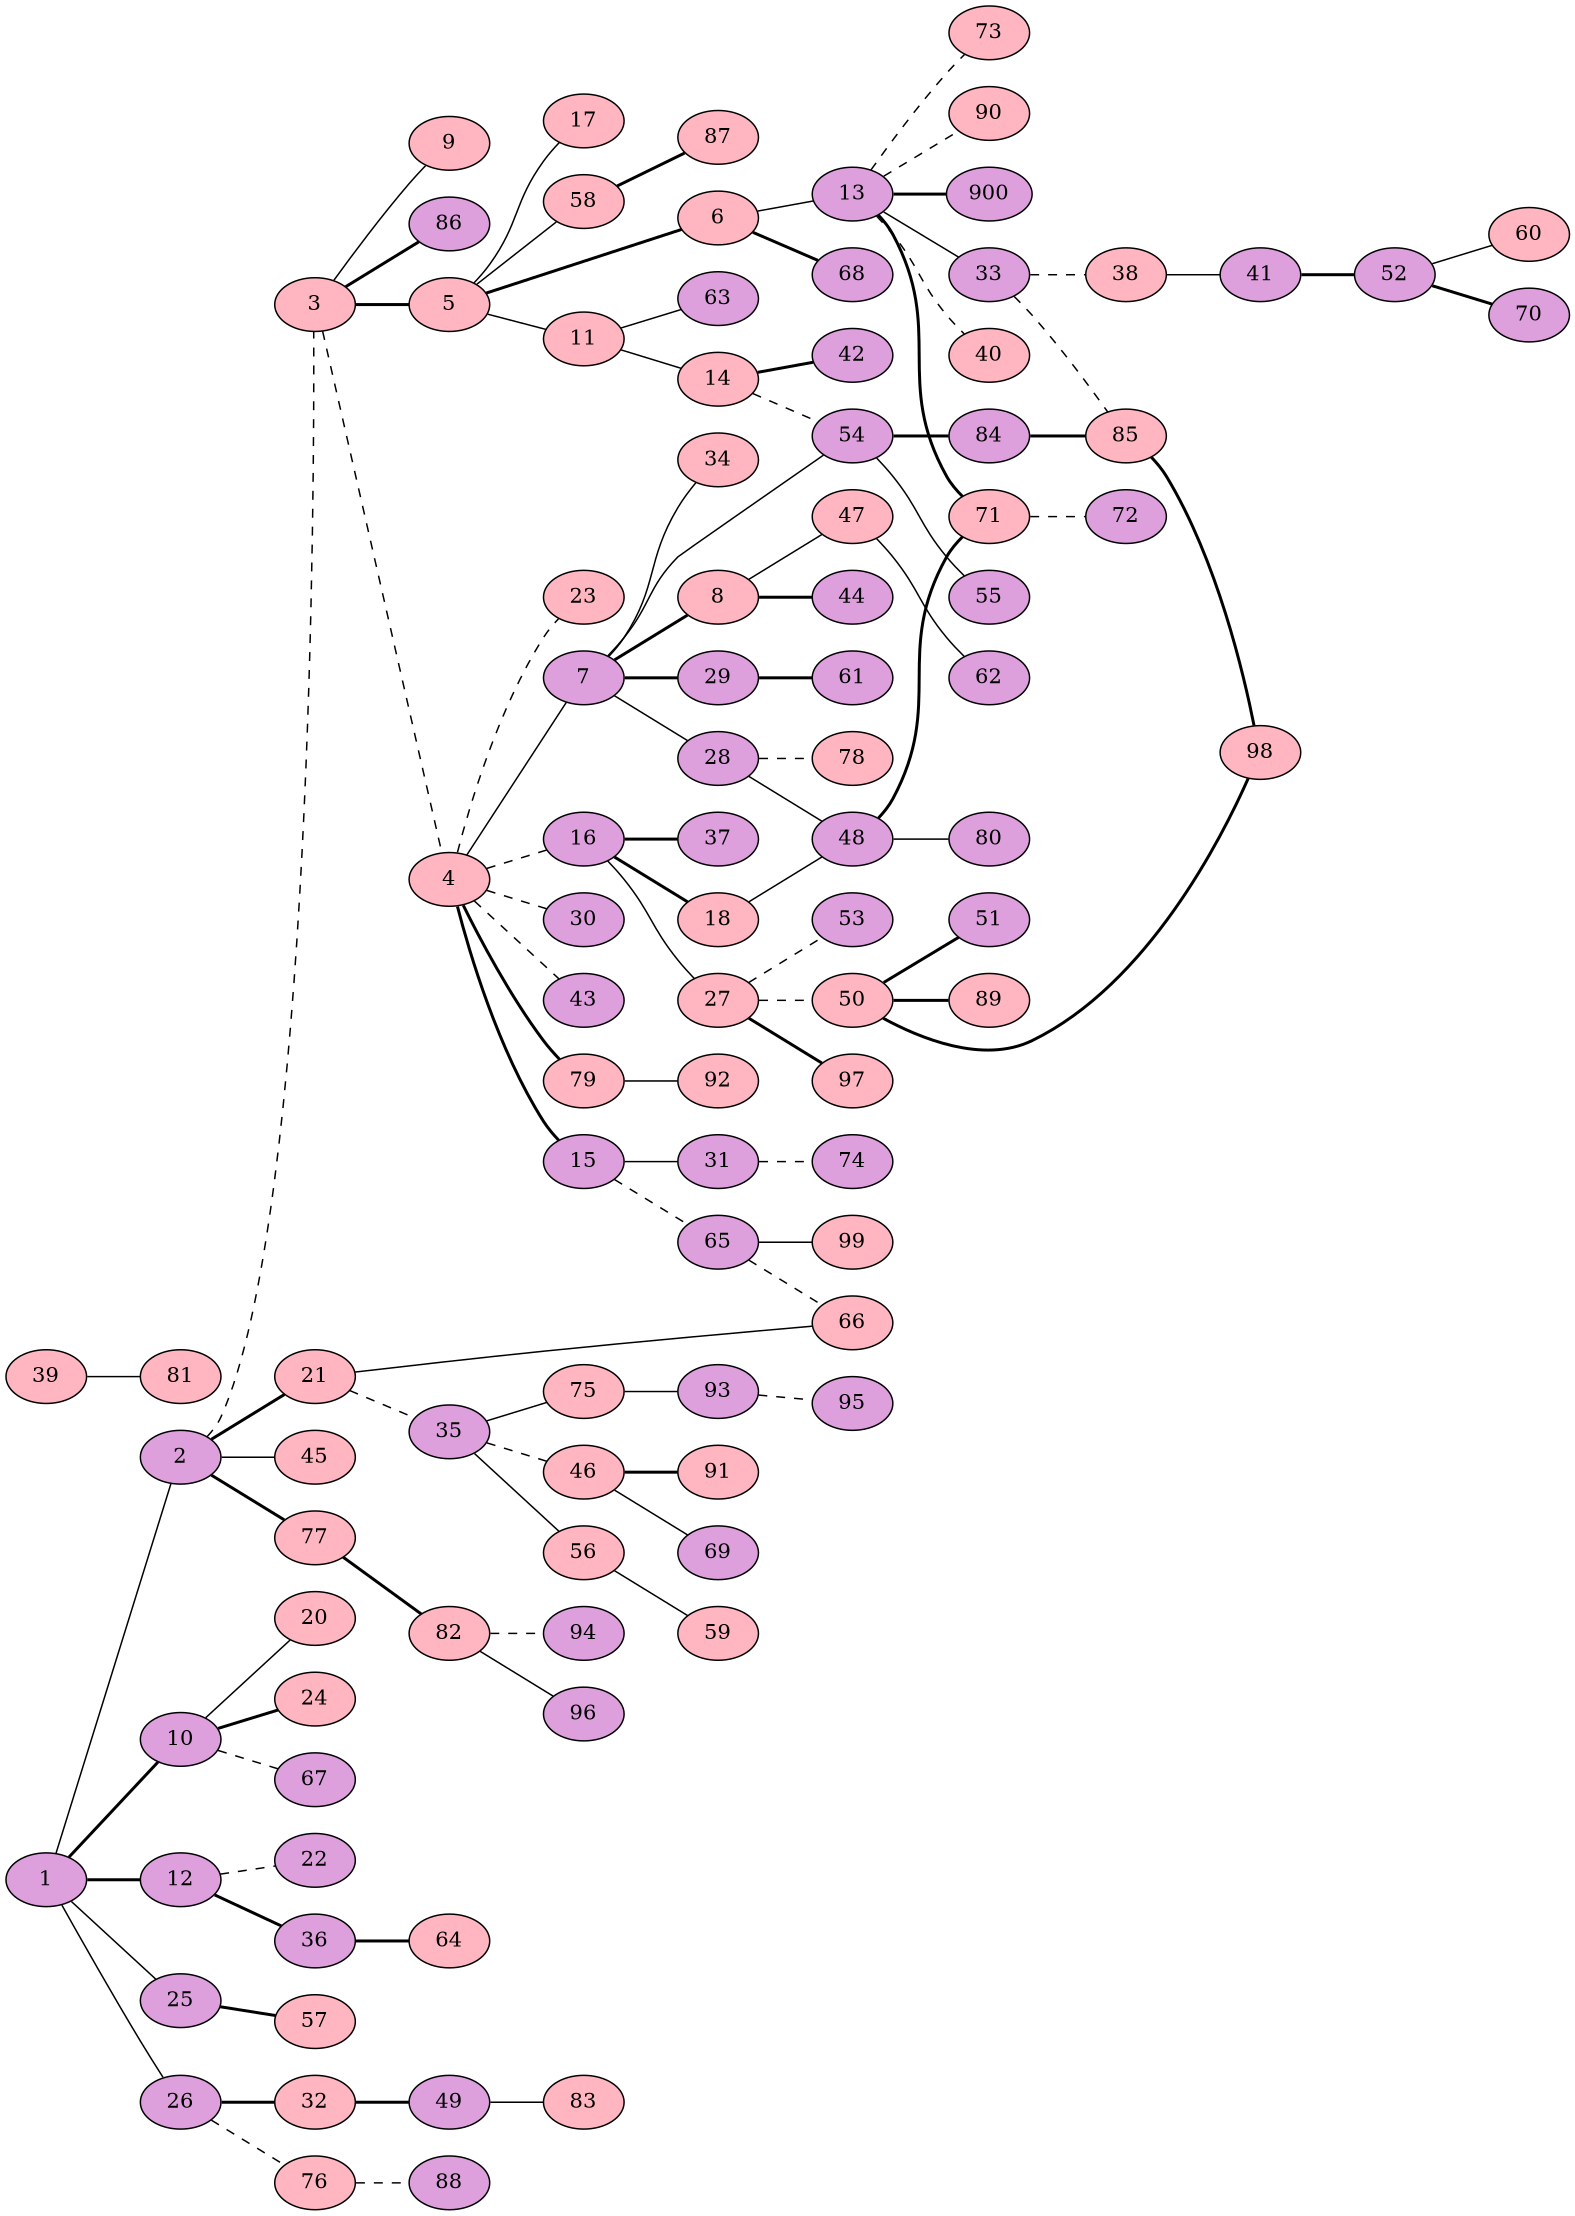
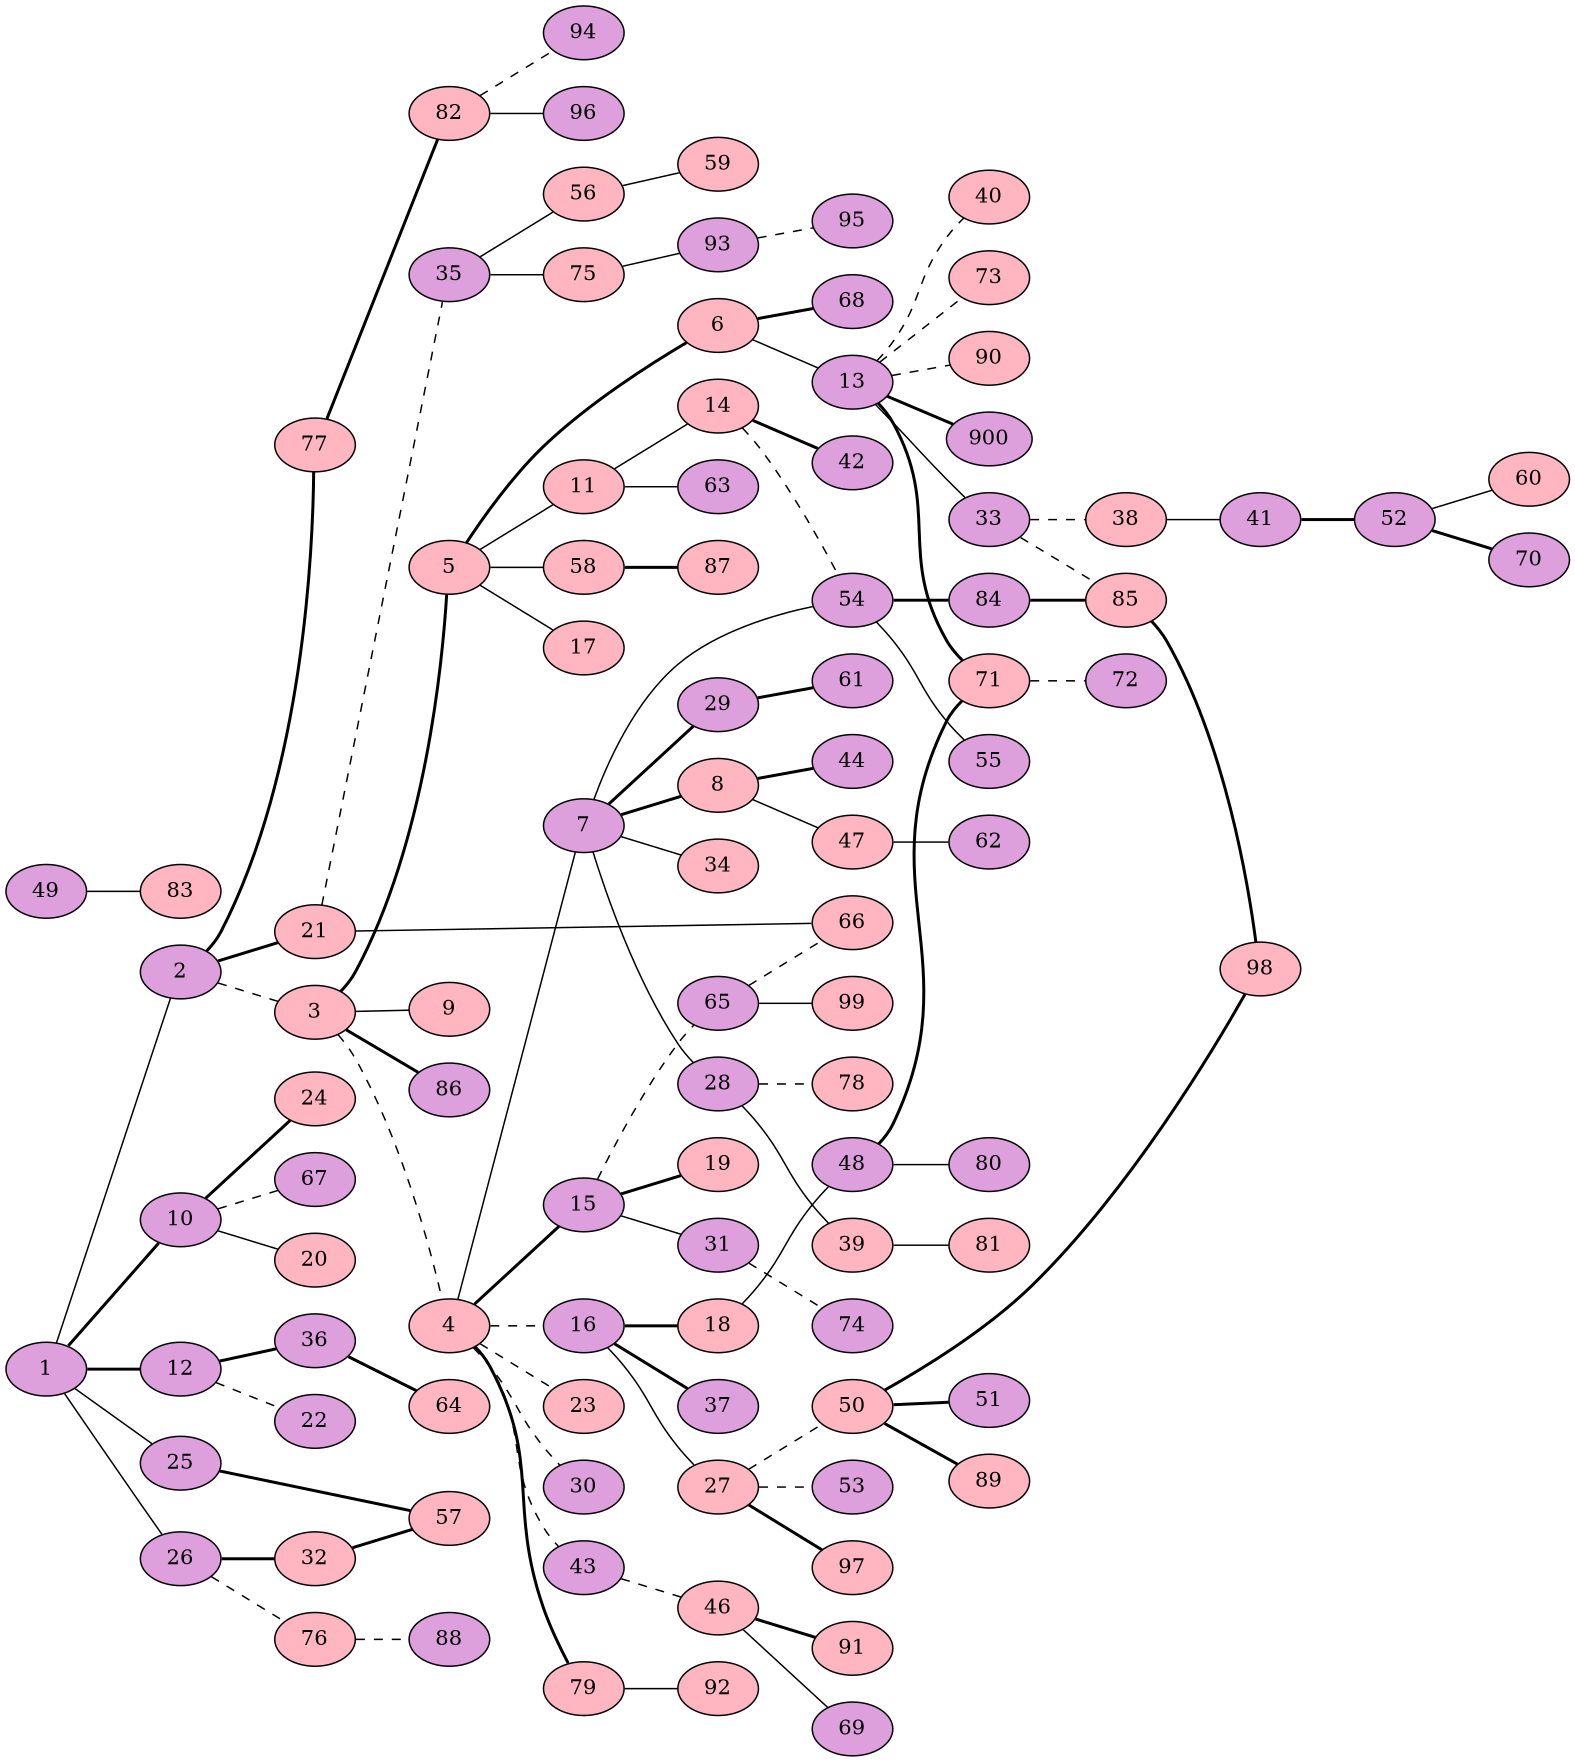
edge "28" -- "48": now "28" -- "39"
node "19": added
edge "35" -- "46": now "43" -- "46"
node "45": removed
edge "32" -- "49": now "32" -- "57"
